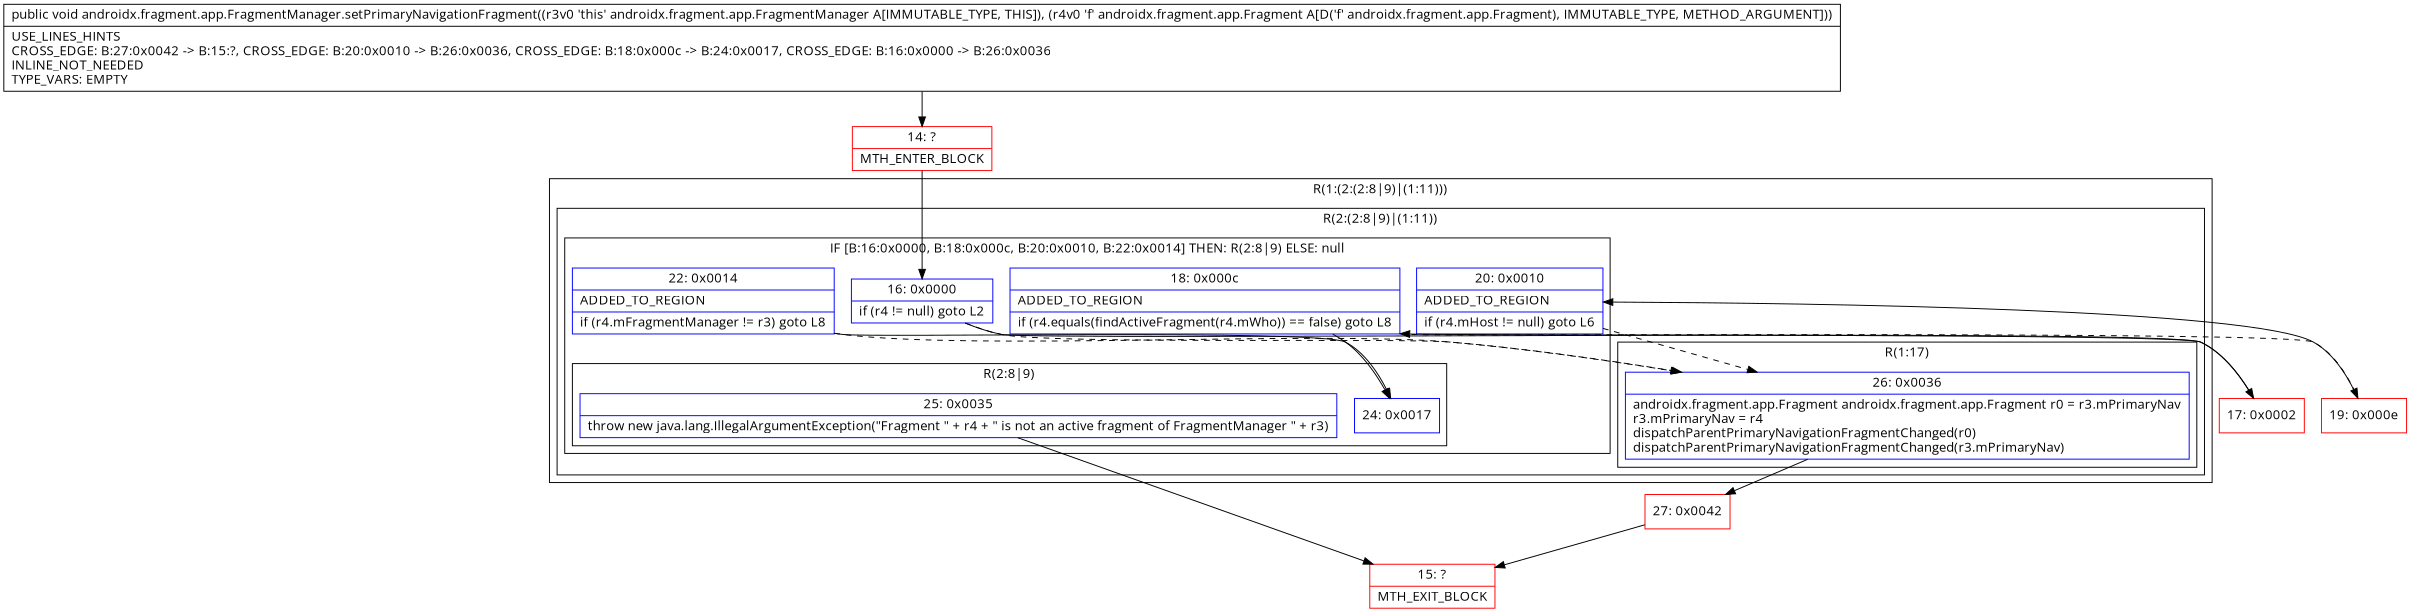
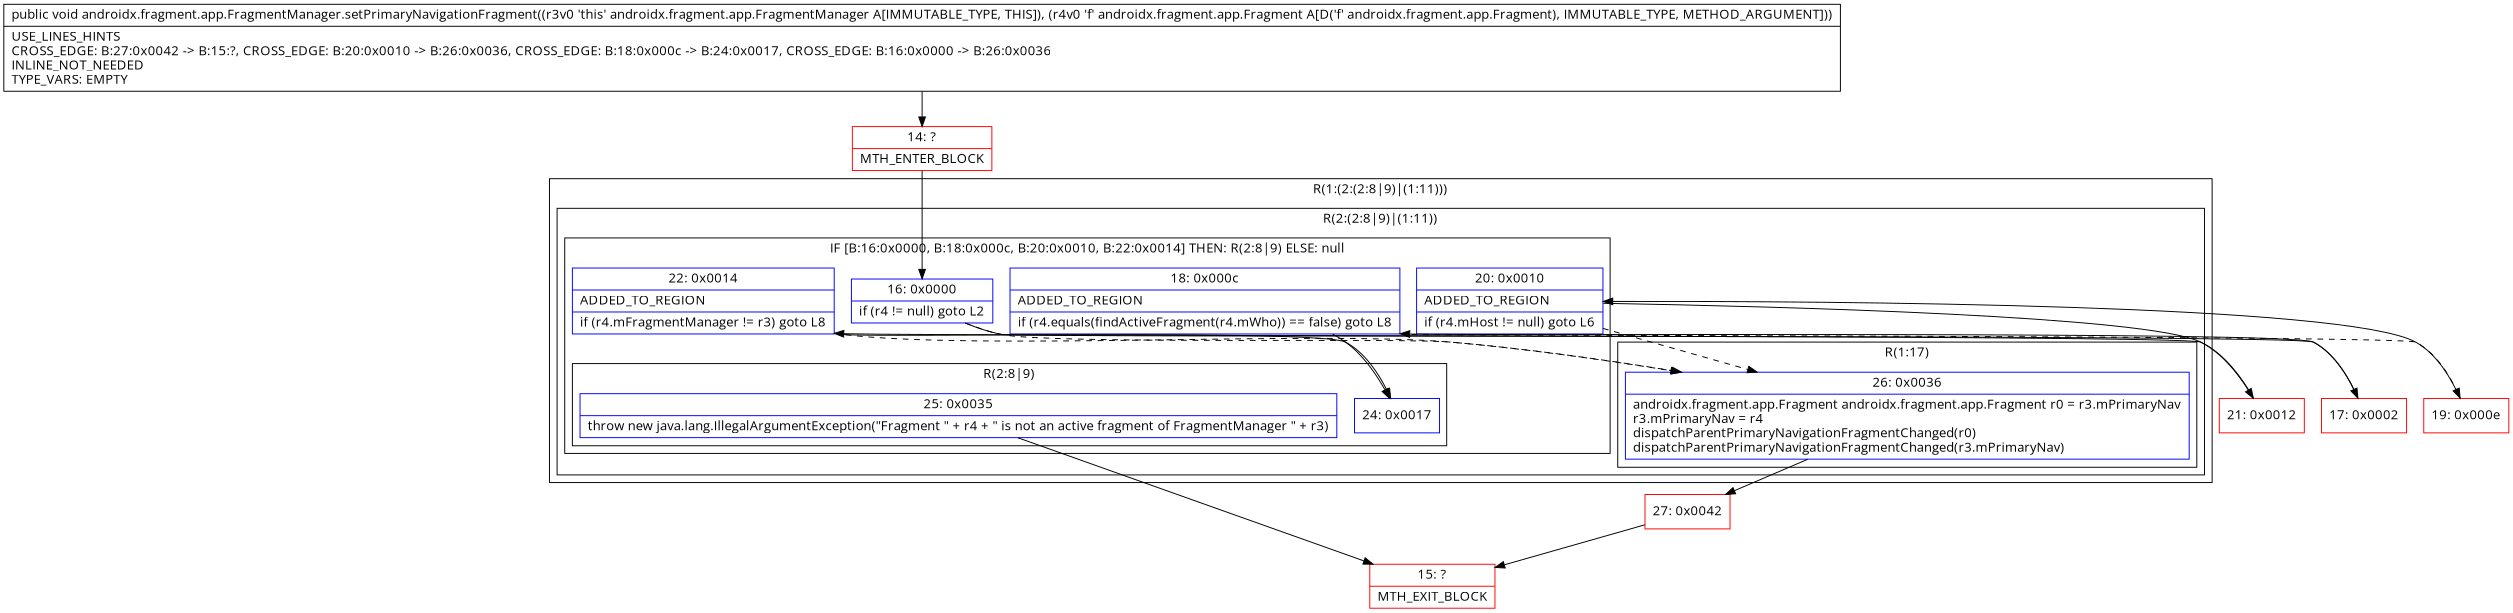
node "21: 0x0012": added
